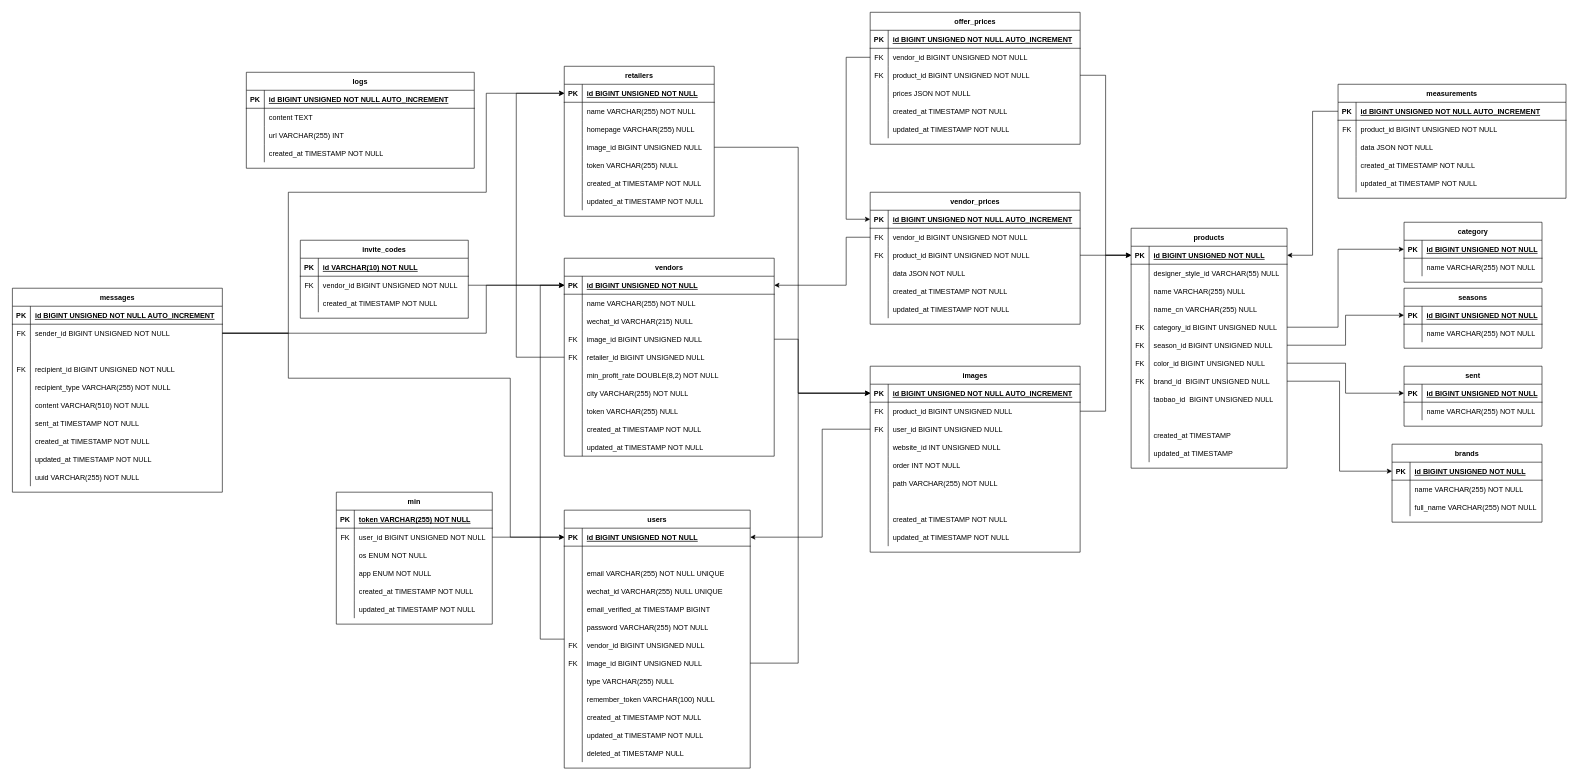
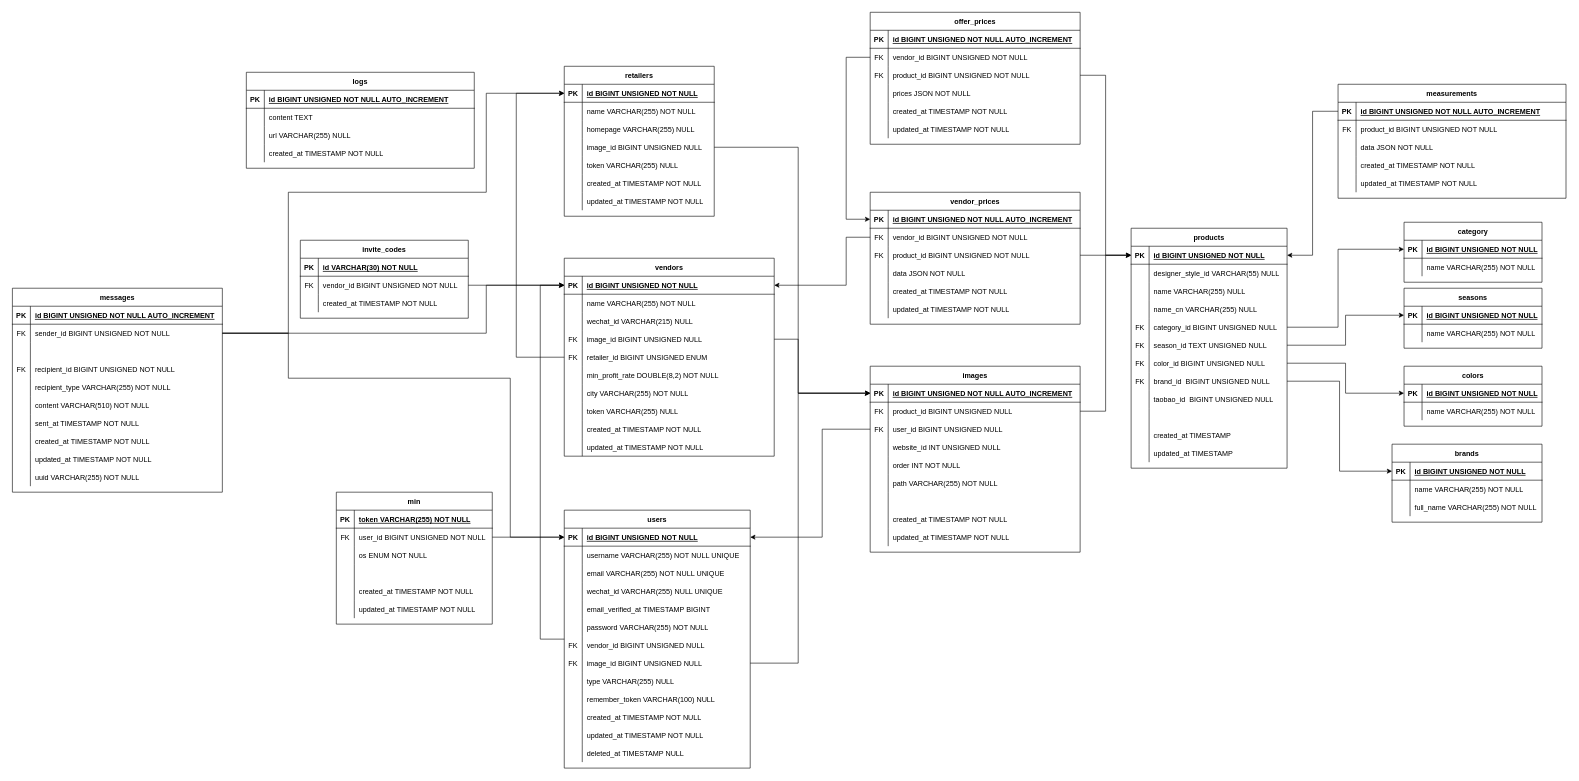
node "url VARCHAR(255) INT": label "url VARCHAR(255) INT" -> "url VARCHAR(255) NULL"
node "id VARCHAR(10) NOT NULL": label "id VARCHAR(10) NOT NULL" -> "id VARCHAR(30) NOT NULL"
node "season_id BIGINT UNSIGNED NULL": label "season_id BIGINT UNSIGNED NULL" -> "season_id TEXT UNSIGNED NULL"
node "retailer_id BIGINT UNSIGNED NULL": label "retailer_id BIGINT UNSIGNED NULL" -> "retailer_id BIGINT UNSIGNED ENUM"
node "sent": label "sent" -> "colors"
node "username VARCHAR(255) NOT NULL UNIQUE": added
node "app ENUM NOT NULL": removed
